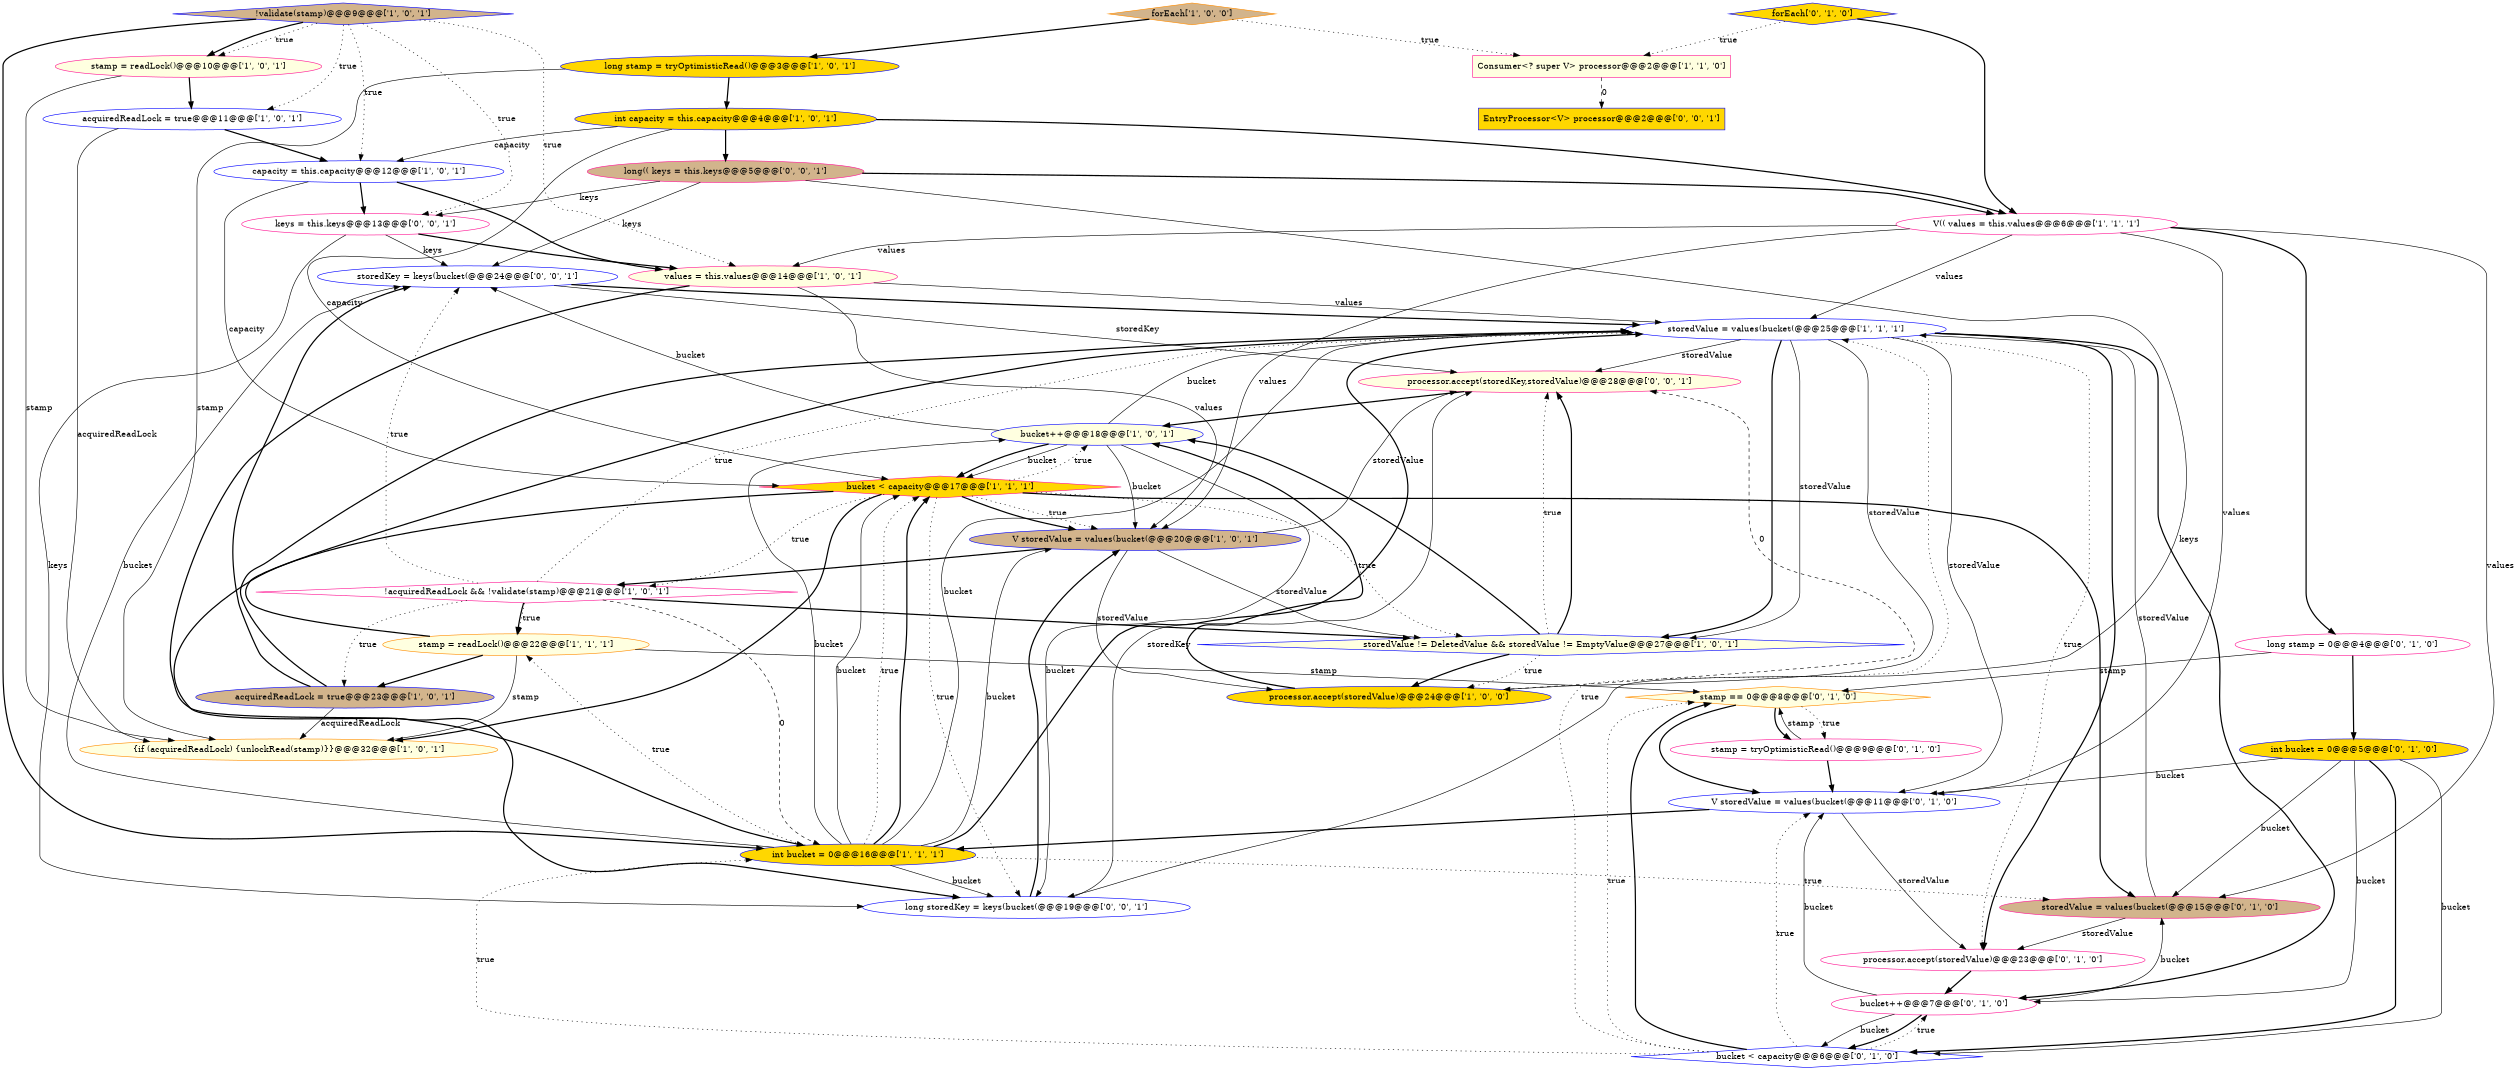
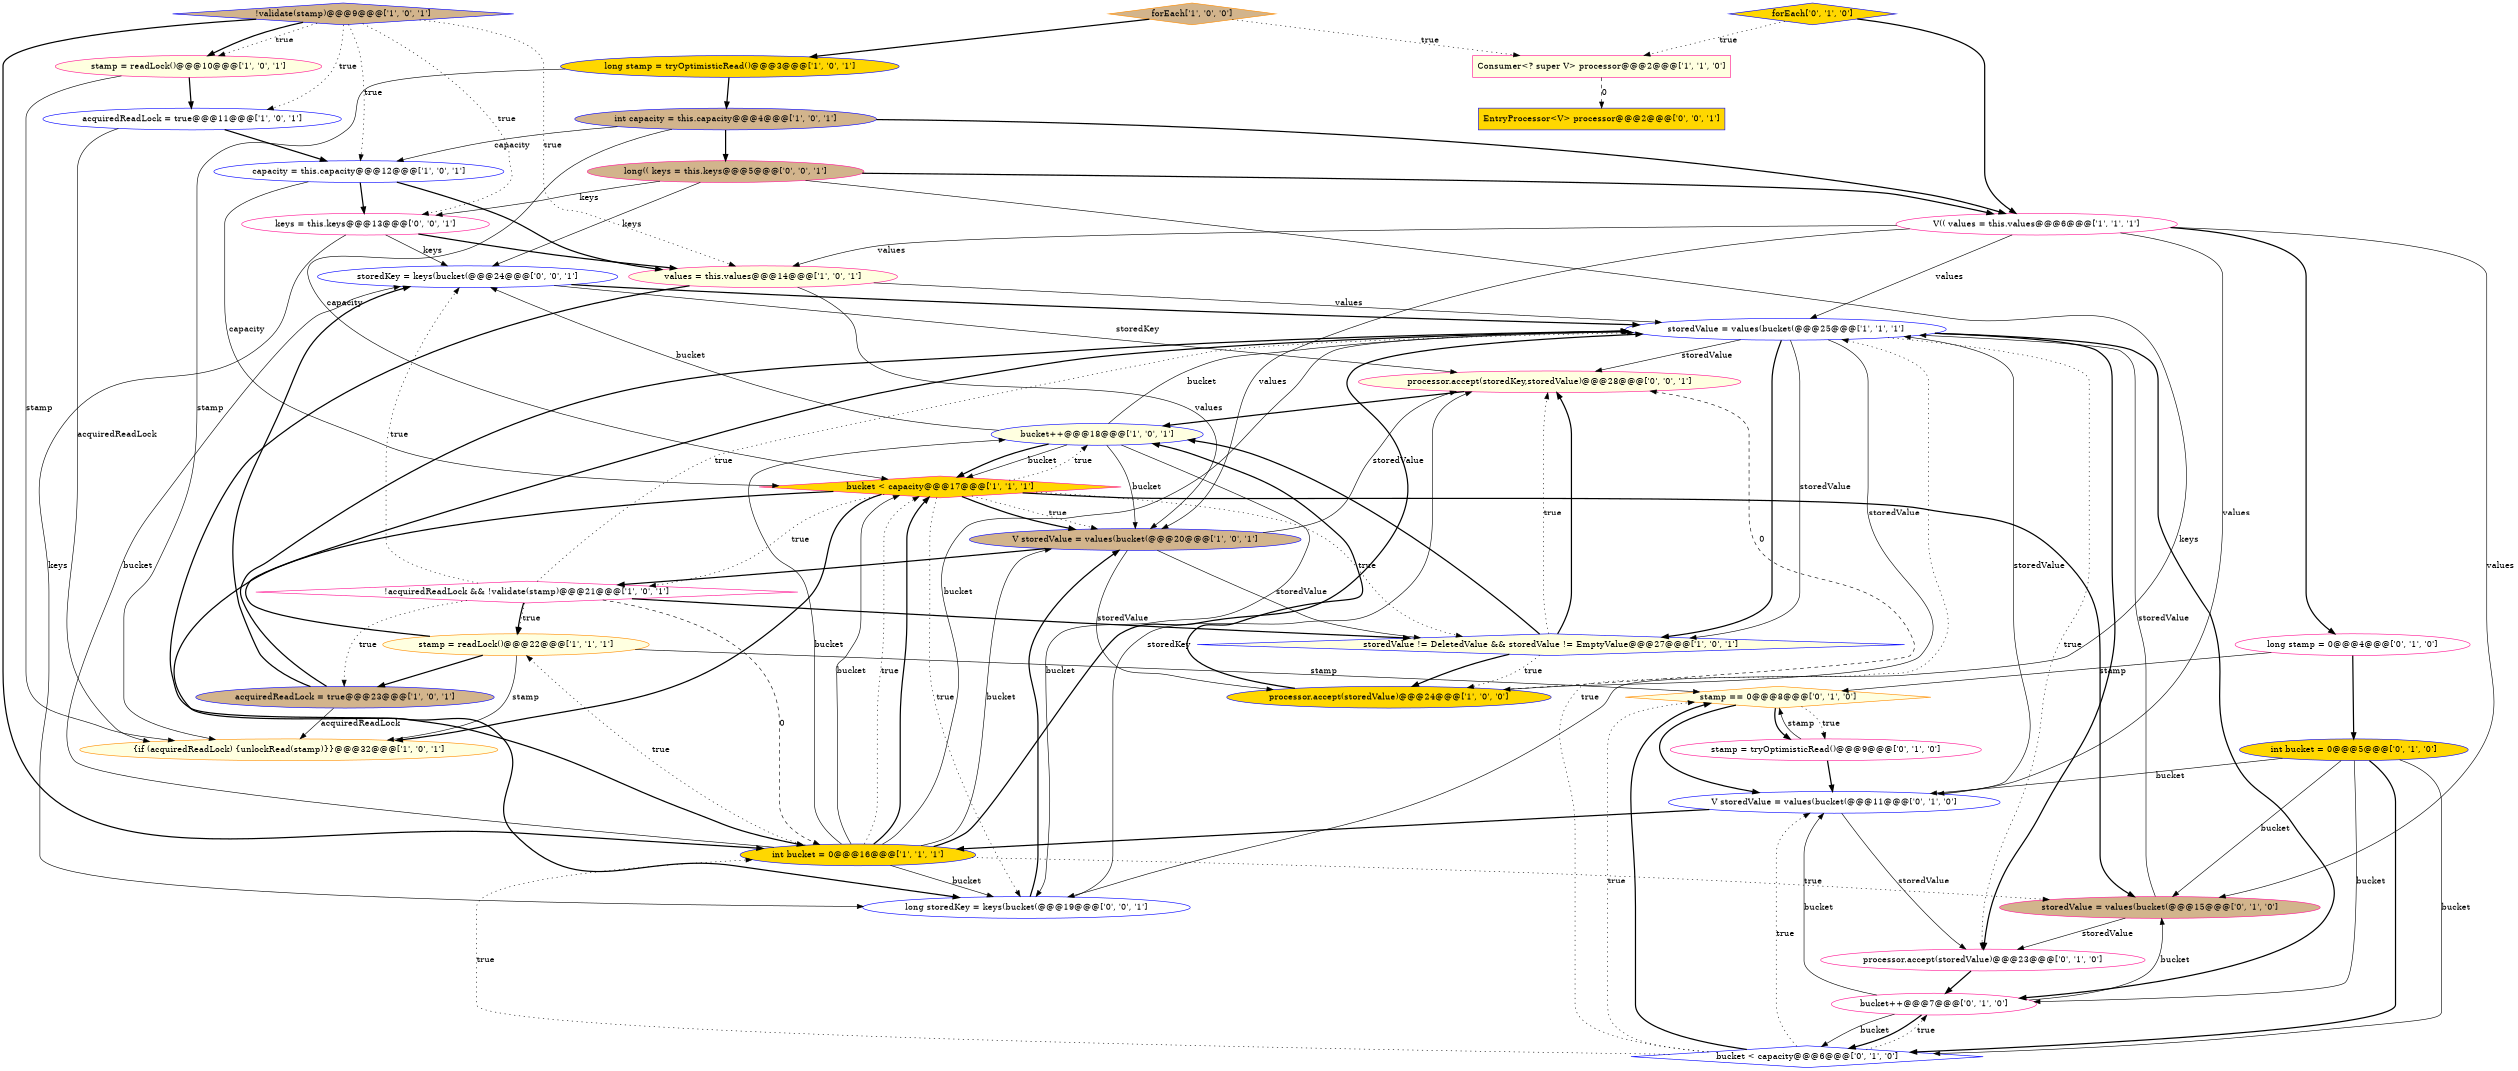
node "int capacity = this.capacity@@@4@@@['1', '0', '1']": fillcolor gold -> tan
edge "storedValue = values(bucket(@@@25@@@['1', '1', '1']" -> "V storedValue = values(bucket(@@@11@@@['0', '1', '0']": reversed
